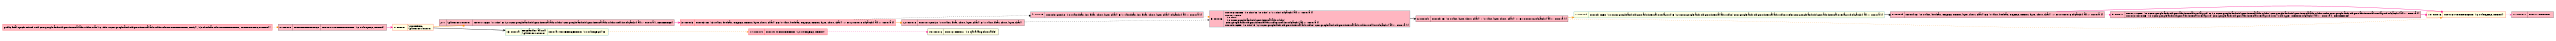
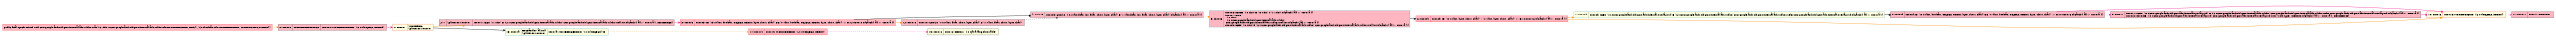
edge "3: 0x0003" -> "4: 0x0005": style dashed -> bold
node "6: 0x000b": color black -> red
edge "12: 0x0018" -> "5: 0x0006": now "12: 0x0018" -> "4: 0x0005"
edge "6: 0x000b" -> "10: 0x0016": style dashed -> bold
